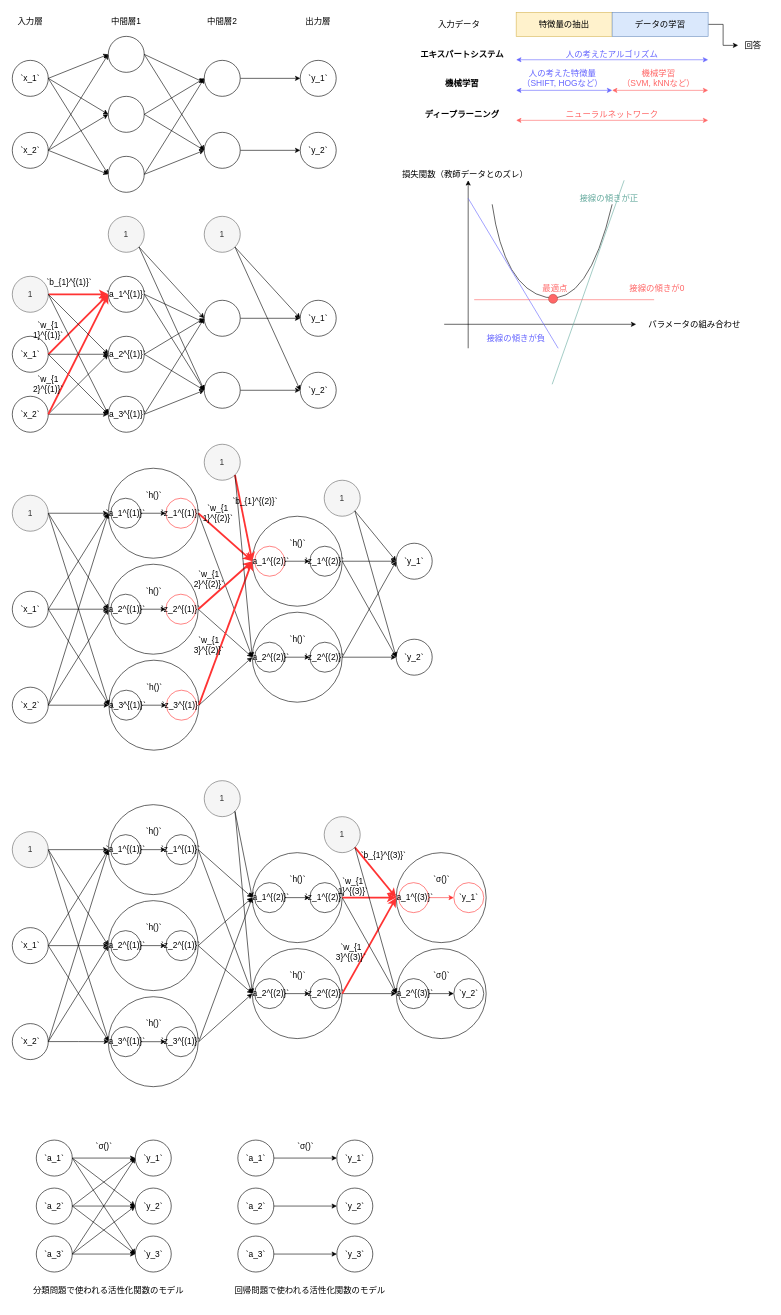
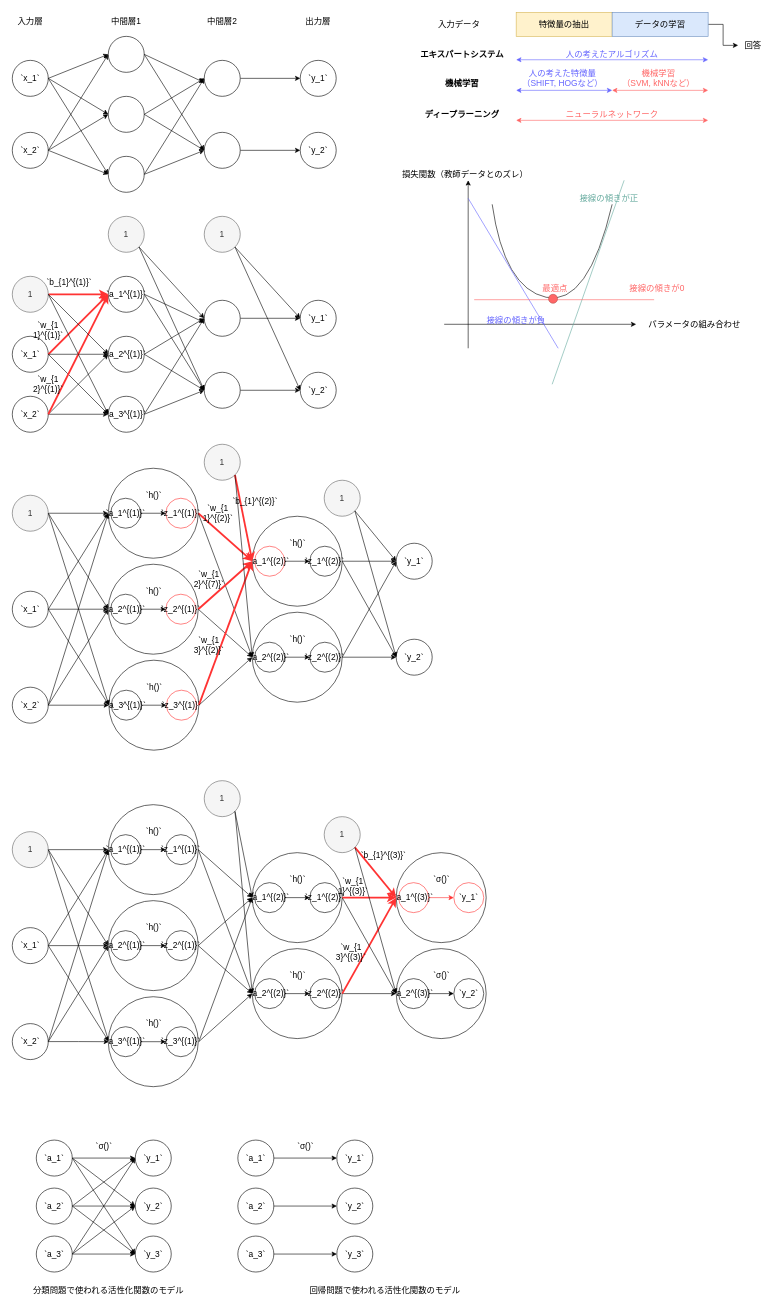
node "接線の傾きが負": moved (516, 339) -> (516, 321)
node "`w_{1 2}^{(2)}`": label "`w_{1 2}^{(2)}`" -> "`w_{1 2}^{(7)}`"
node "回帰問題で使われる活性化関数のモデル": moved (310, 1290) -> (385, 1290)
